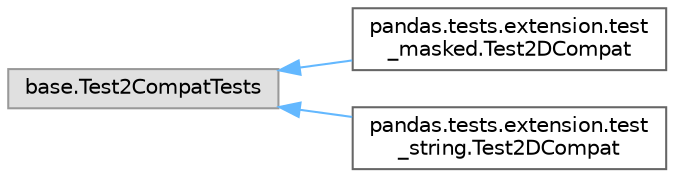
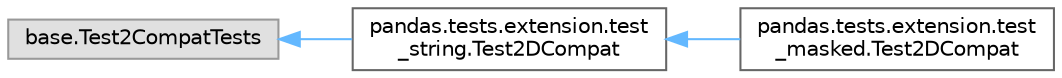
edge "pandas.tests.extension.test _masked.Test2DCompat" -> "base.Test2CompatTests": now "pandas.tests.extension.test _masked.Test2DCompat" -> "pandas.tests.extension.test _string.Test2DCompat"
